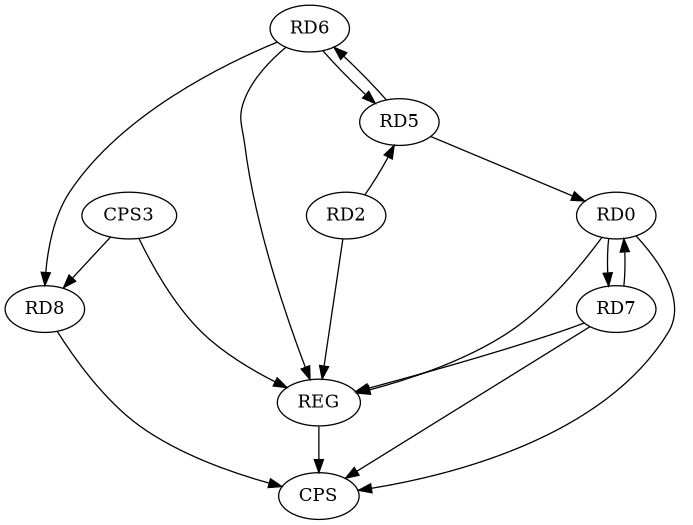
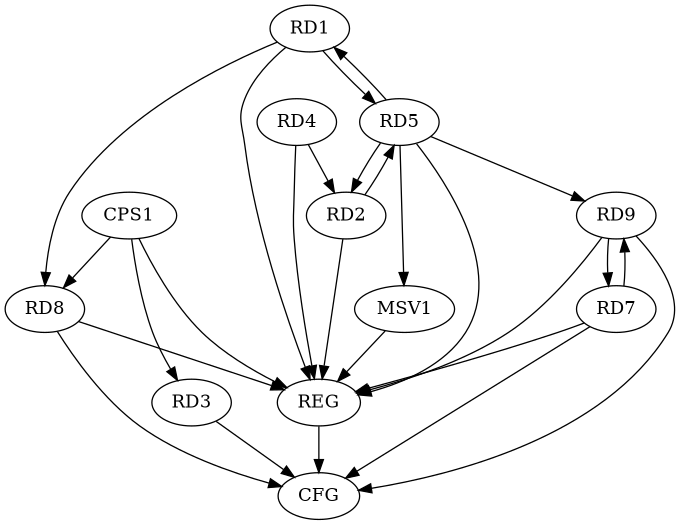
node "RD6": label "RD6" -> "RD1"
node "RD4": added
edge "RD5" -> "RD2": added
node "CPS3": label "CPS3" -> "CPS1"
node "RD0": label "RD0" -> "RD9"
edge "RD5" -> "REG": added
node "MSV1": added
edge "RD8" -> "REG": added
node "RD3": added
node "CPS": label "CPS" -> "CFG"
